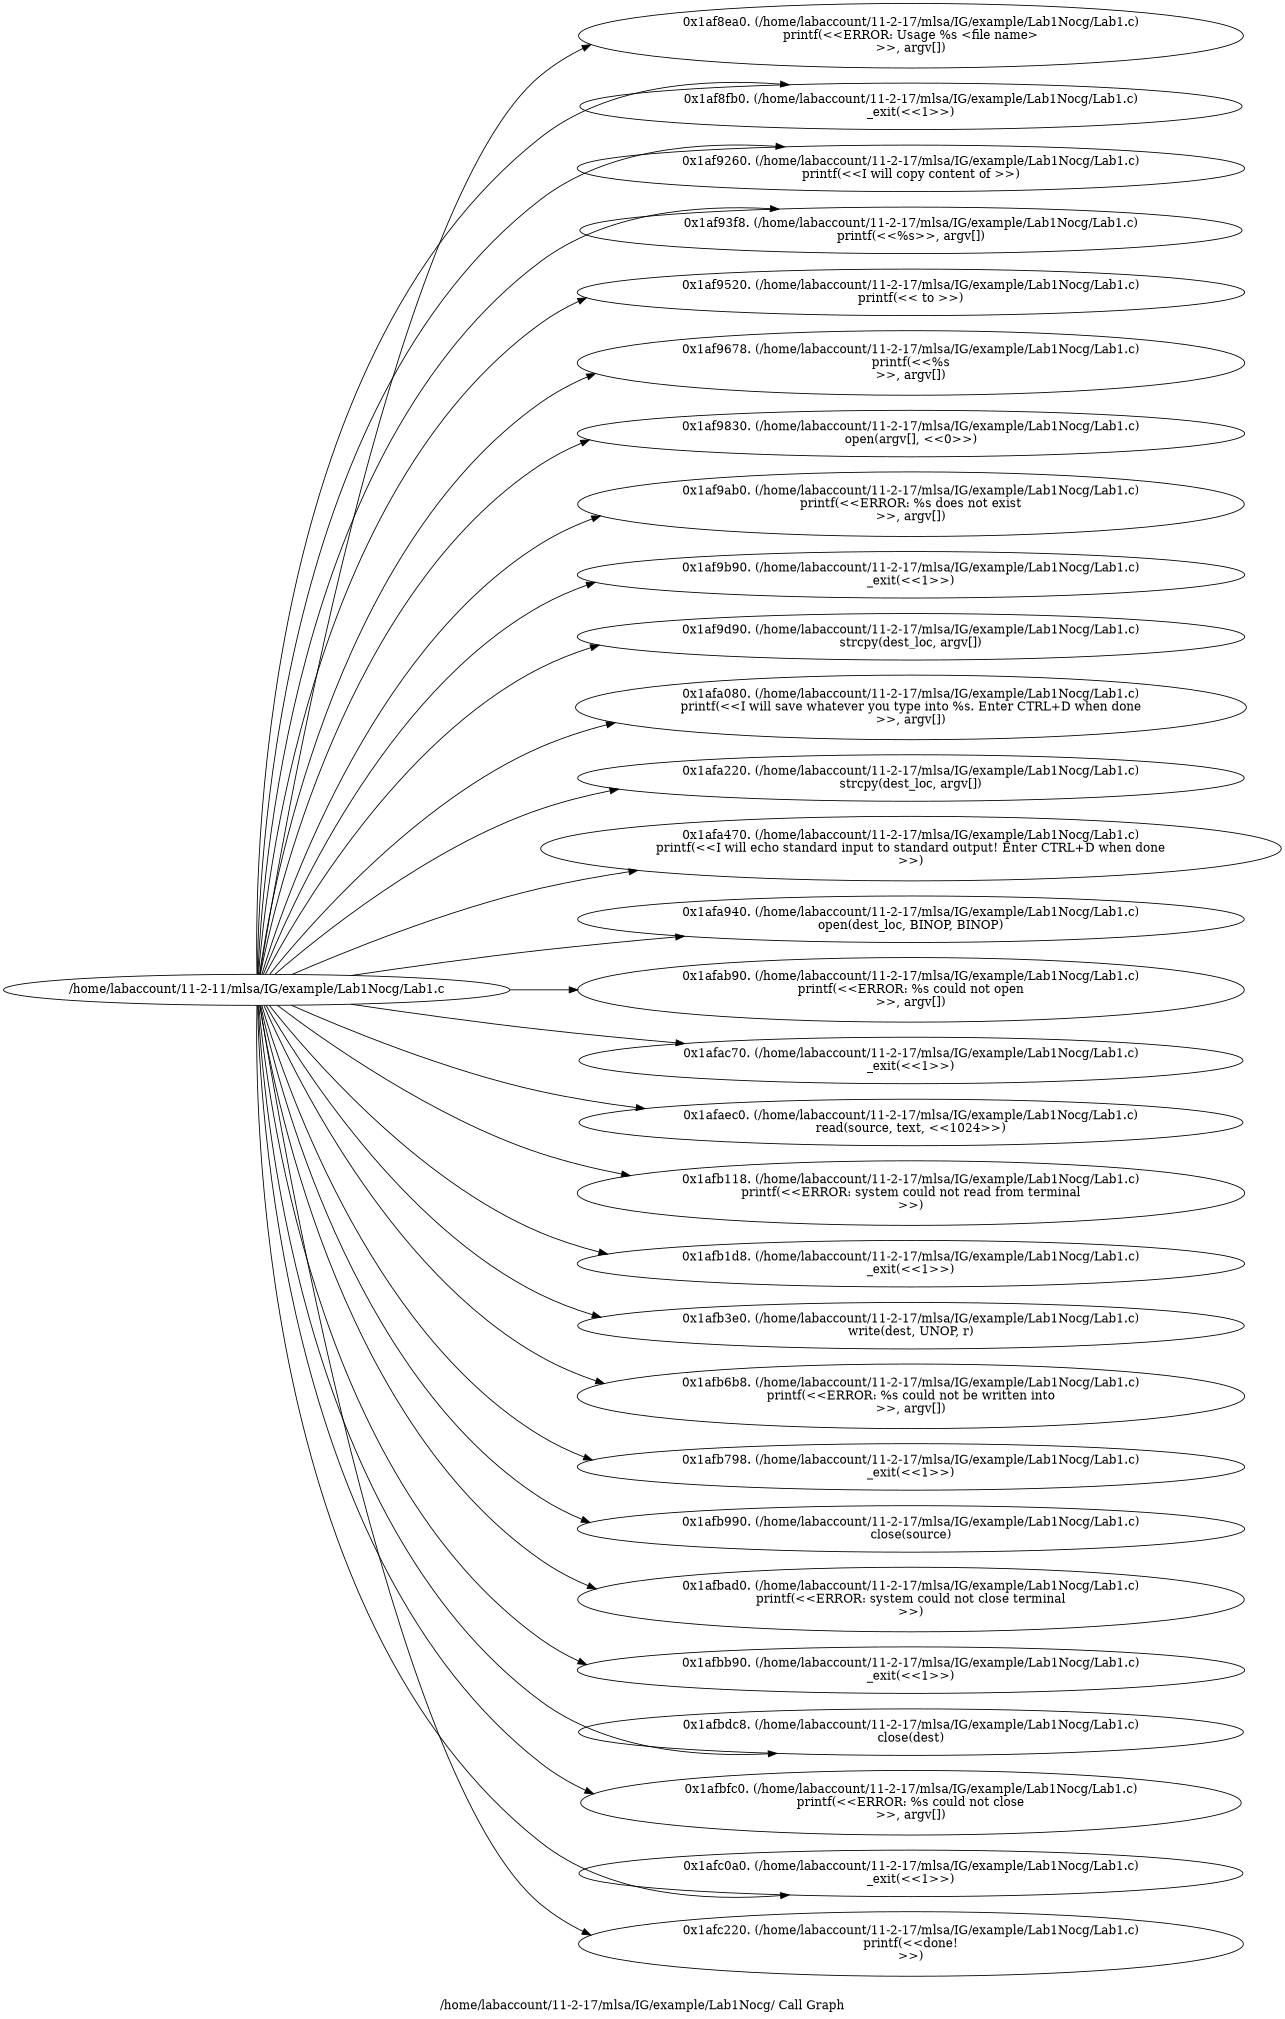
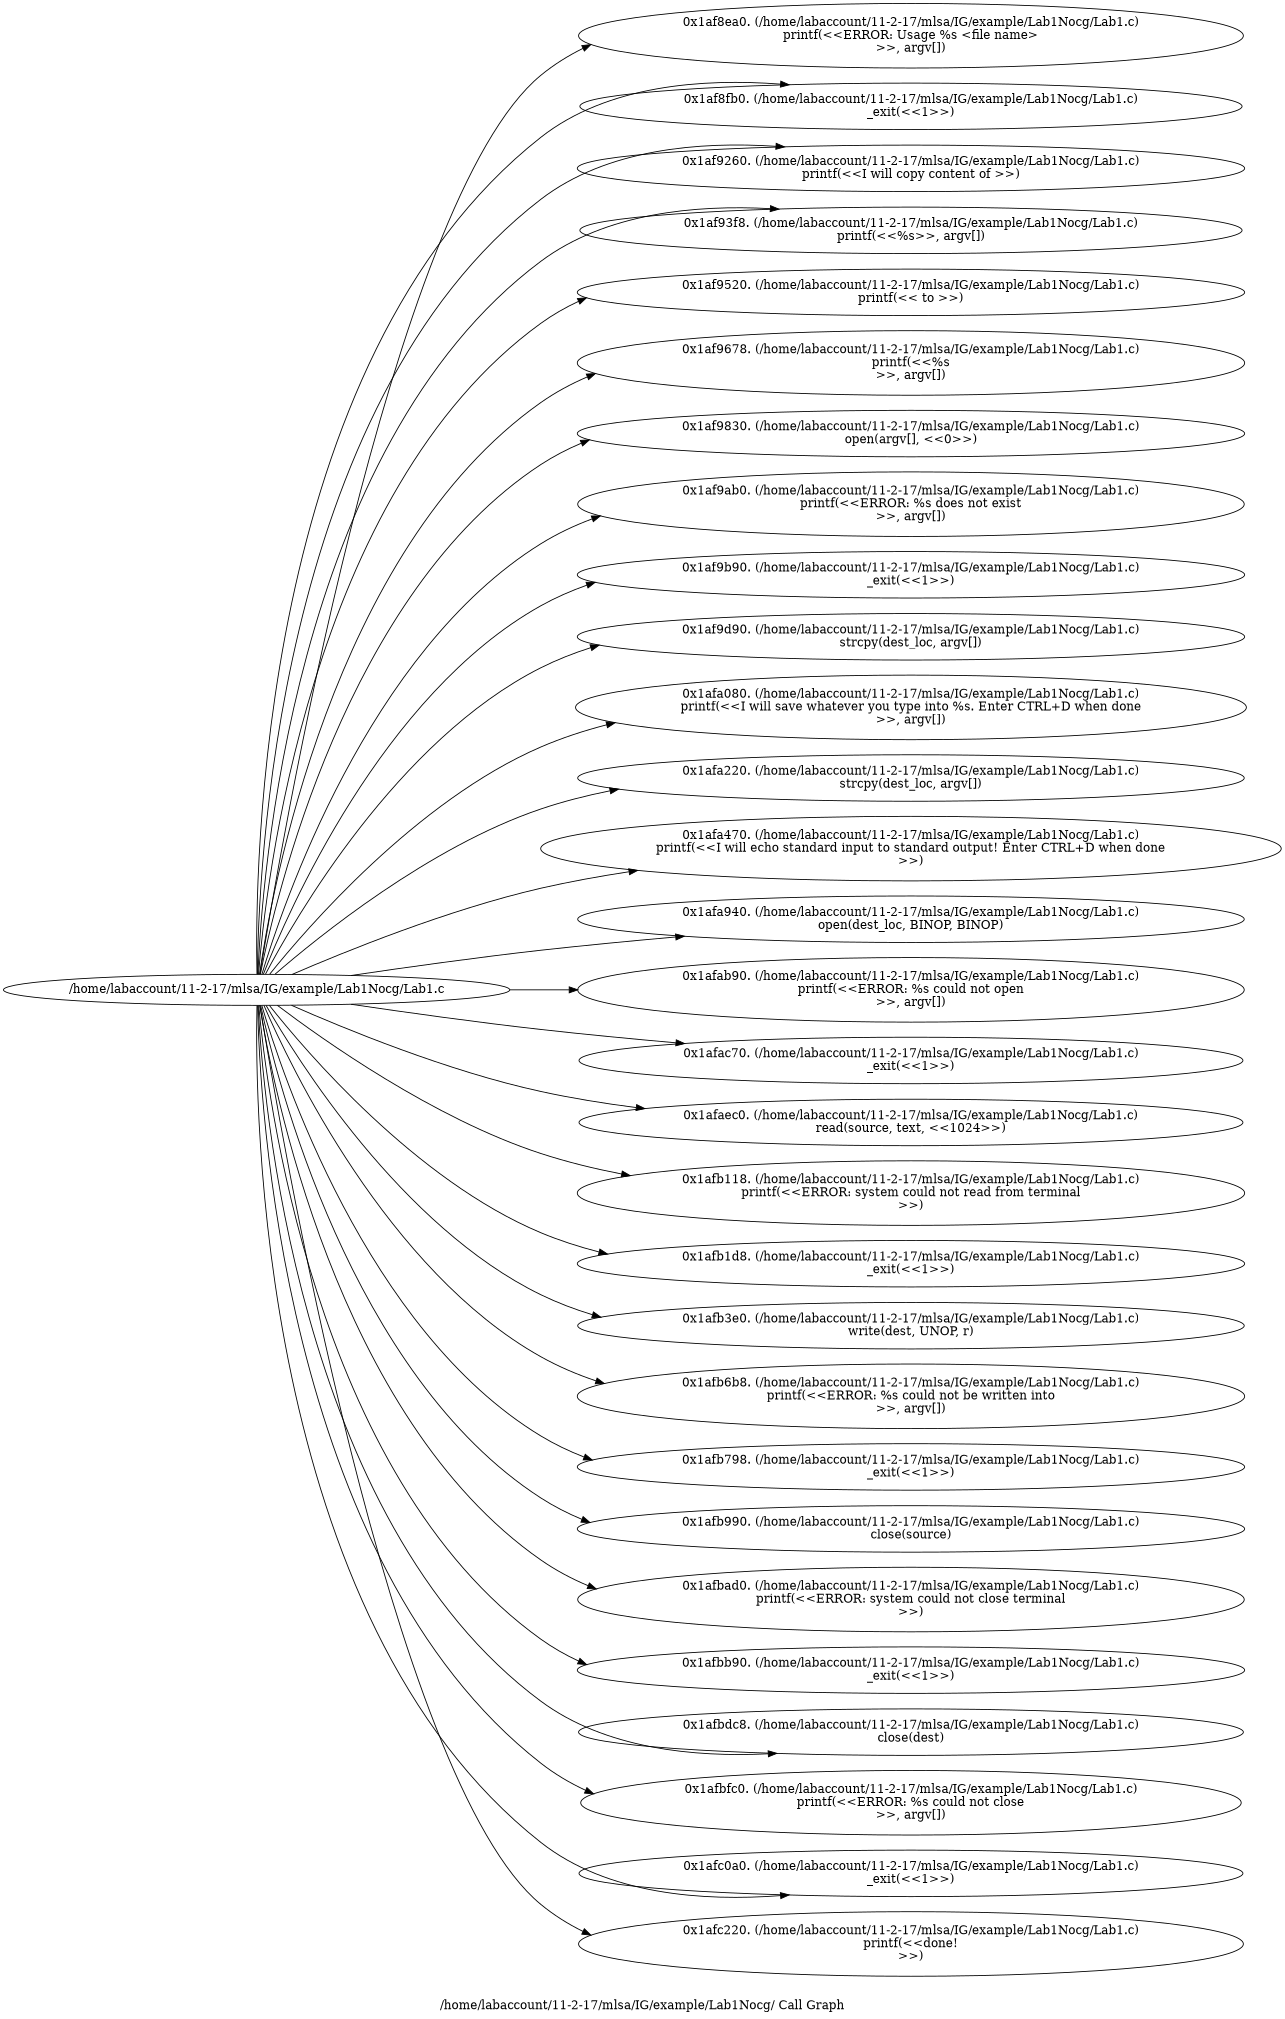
node "/home/labaccount/11-2-11/mlsa/IG/example/Lab1Nocg/Lab1.c": label "/home/labaccount/11-2-11/mlsa/IG/example/Lab1Nocg/Lab1.c" -> "/home/labaccount/11-2-17/mlsa/IG/example/Lab1Nocg/Lab1.c"
